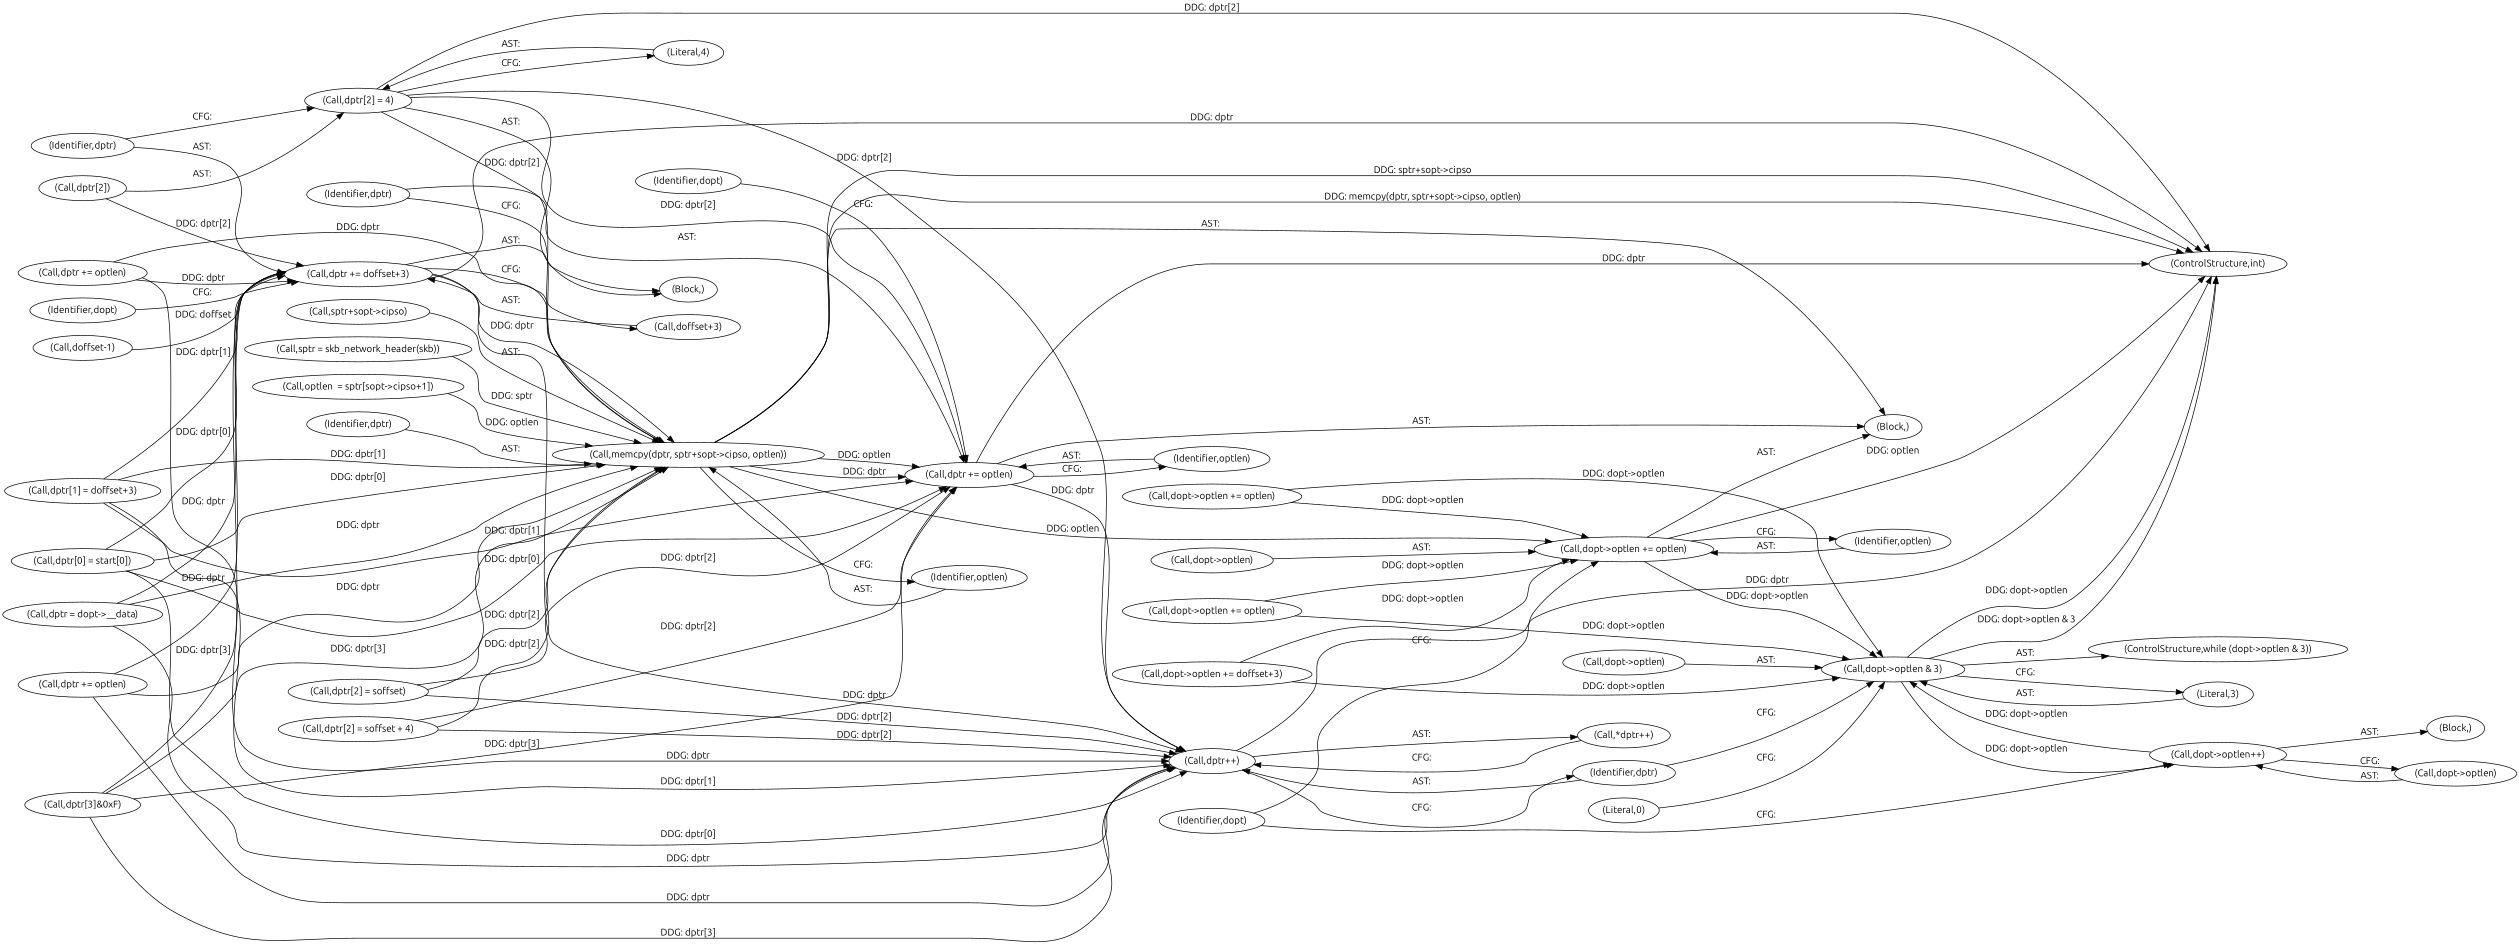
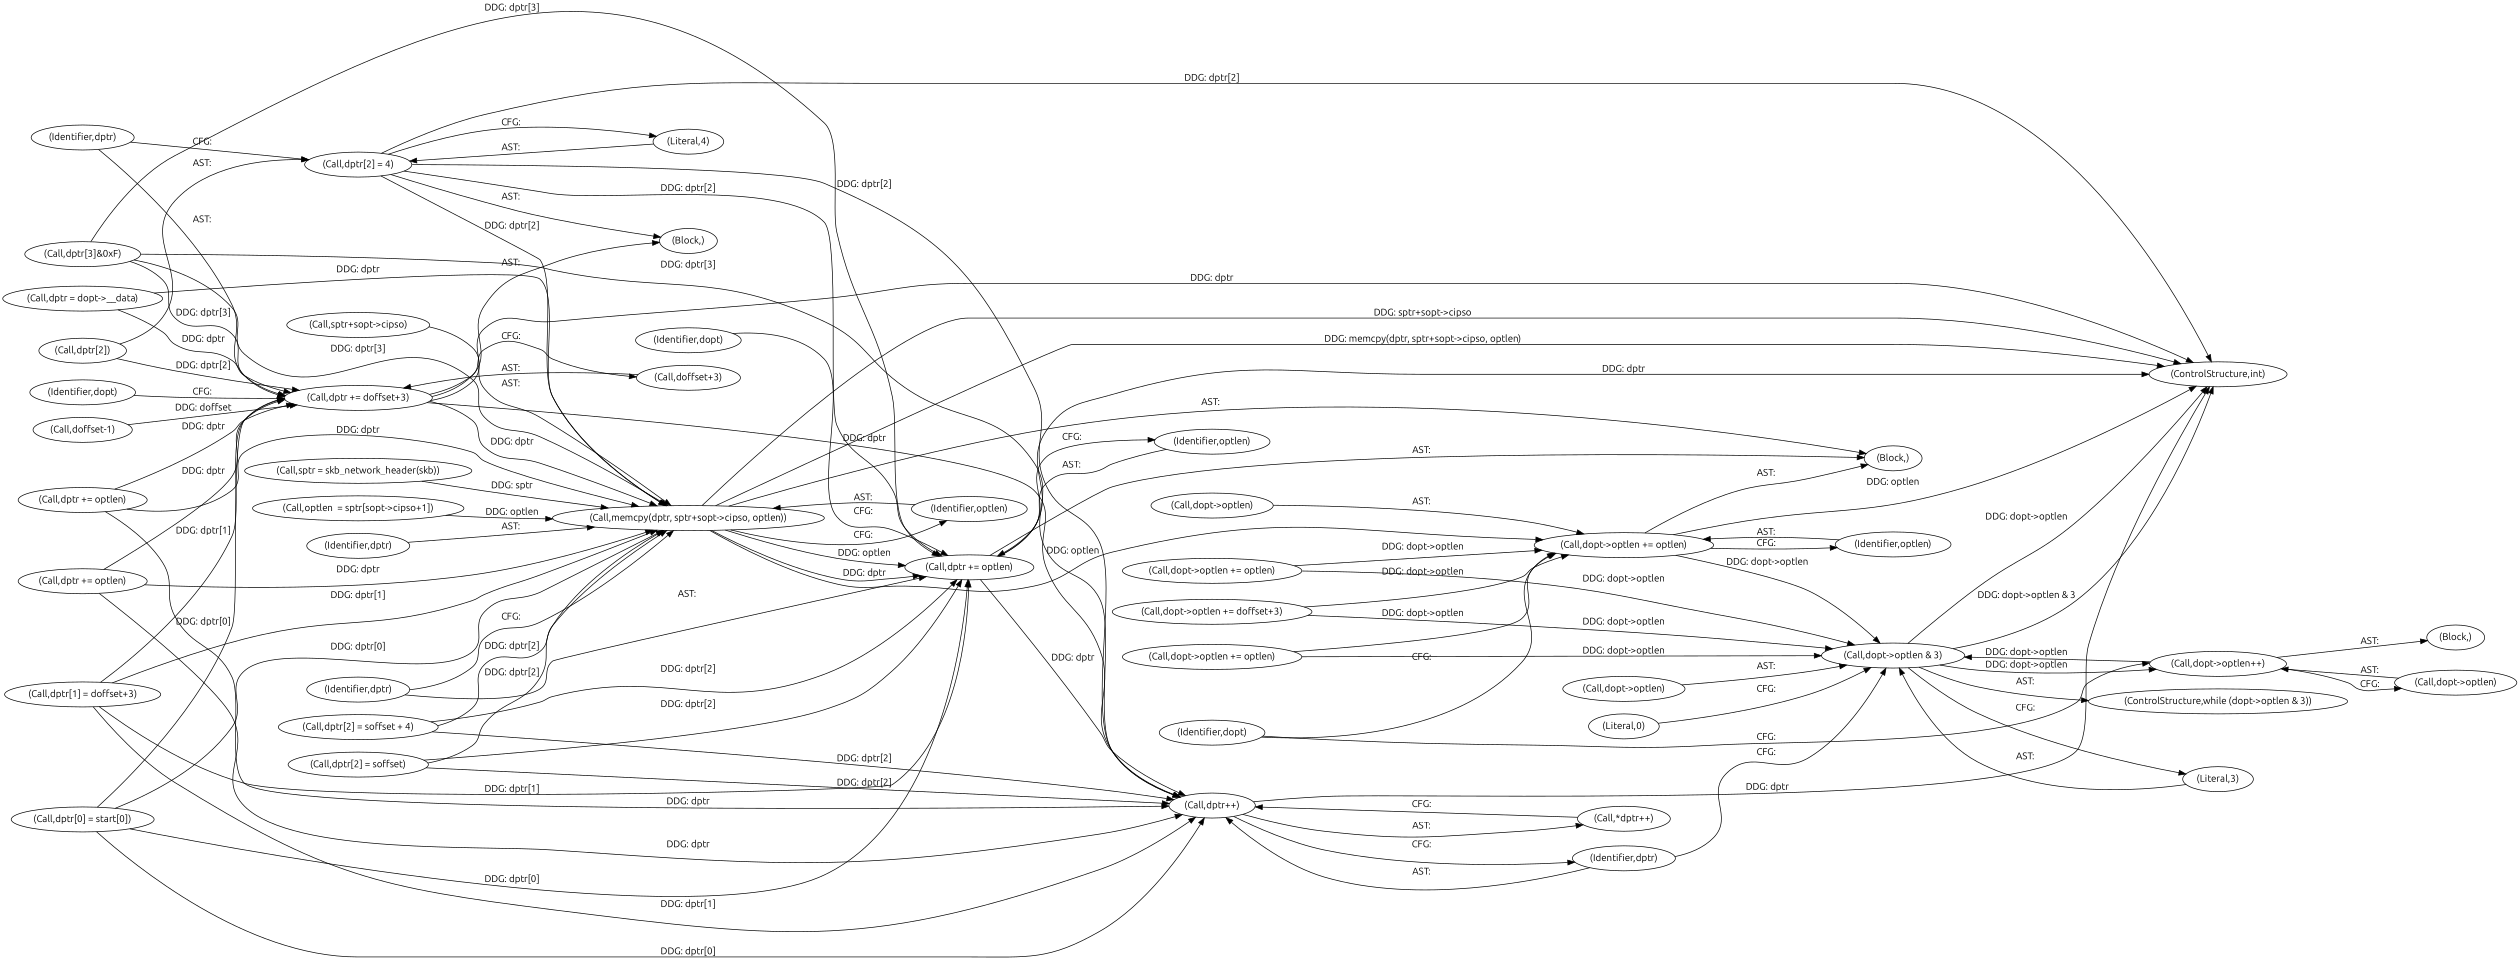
edge "(Call,dptr = dopt->__data)" -> "(Call,dptr++)": removed, label "DDG: dptr"
